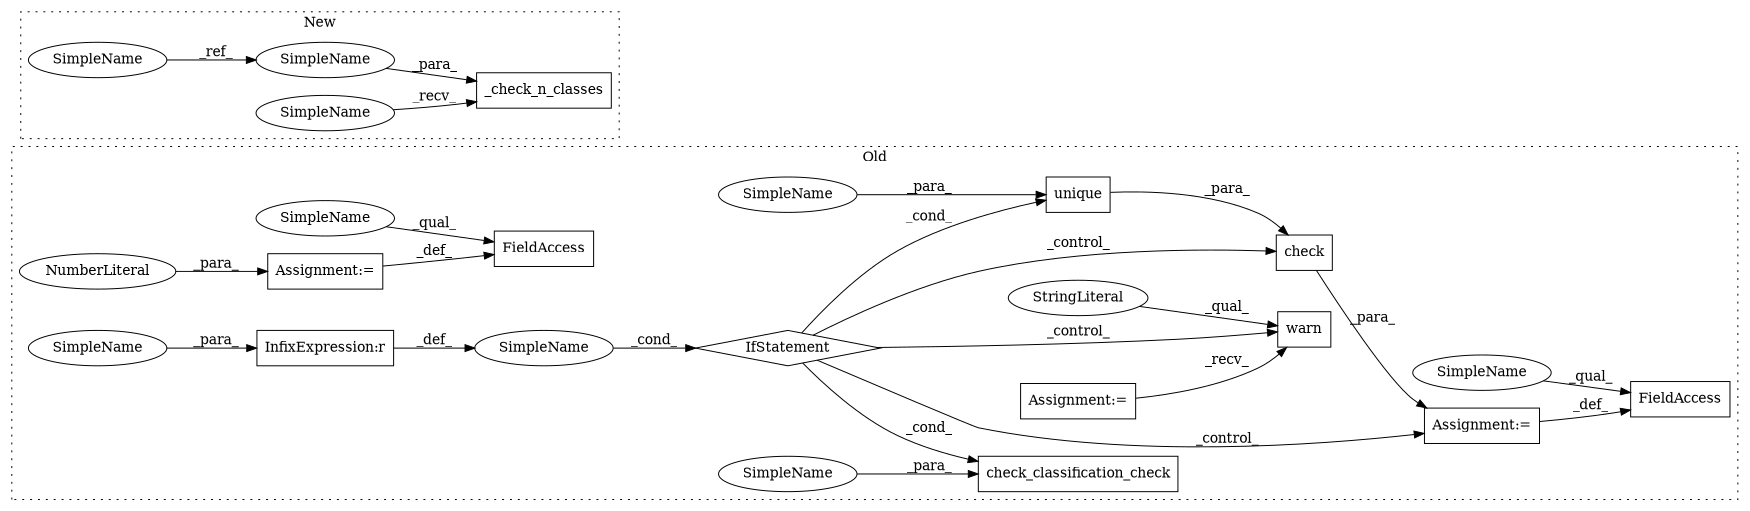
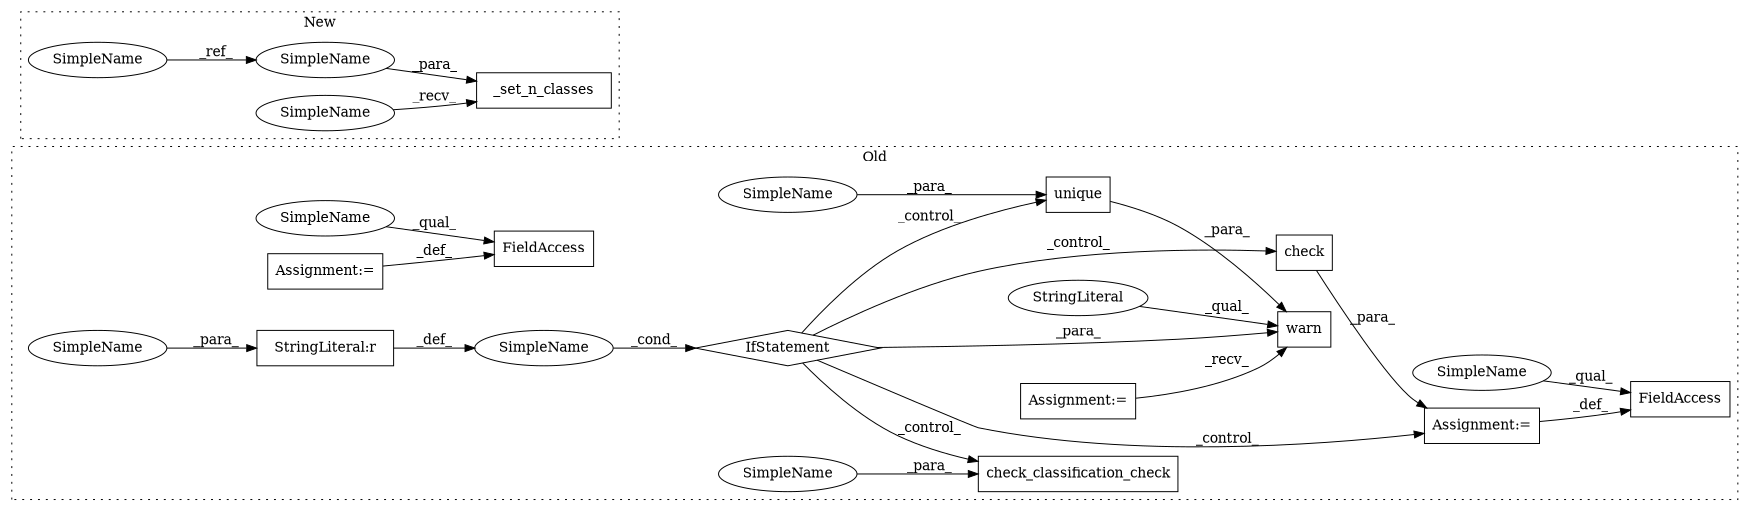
node "_check_n_classes": label "_check_n_classes" -> "_set_n_classes"
edge "unique" -> "check": now "unique" -> "warn"
edge "IfStatement" -> "unique": label "_cond_" -> "_control_"
node "NumberLiteral": removed
edge "IfStatement" -> "warn": label "_control_" -> "_para_"
node "InfixExpression:r": label "InfixExpression:r" -> "StringLiteral:r"
edge "IfStatement" -> "check_classification_check": label "_cond_" -> "_control_"
